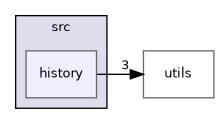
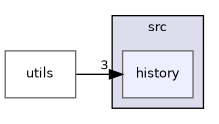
edge "history" -> "utils": reversed
